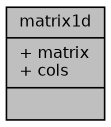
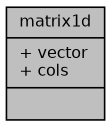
node "matrix1d": text "+ matrix" -> "+ vector"
